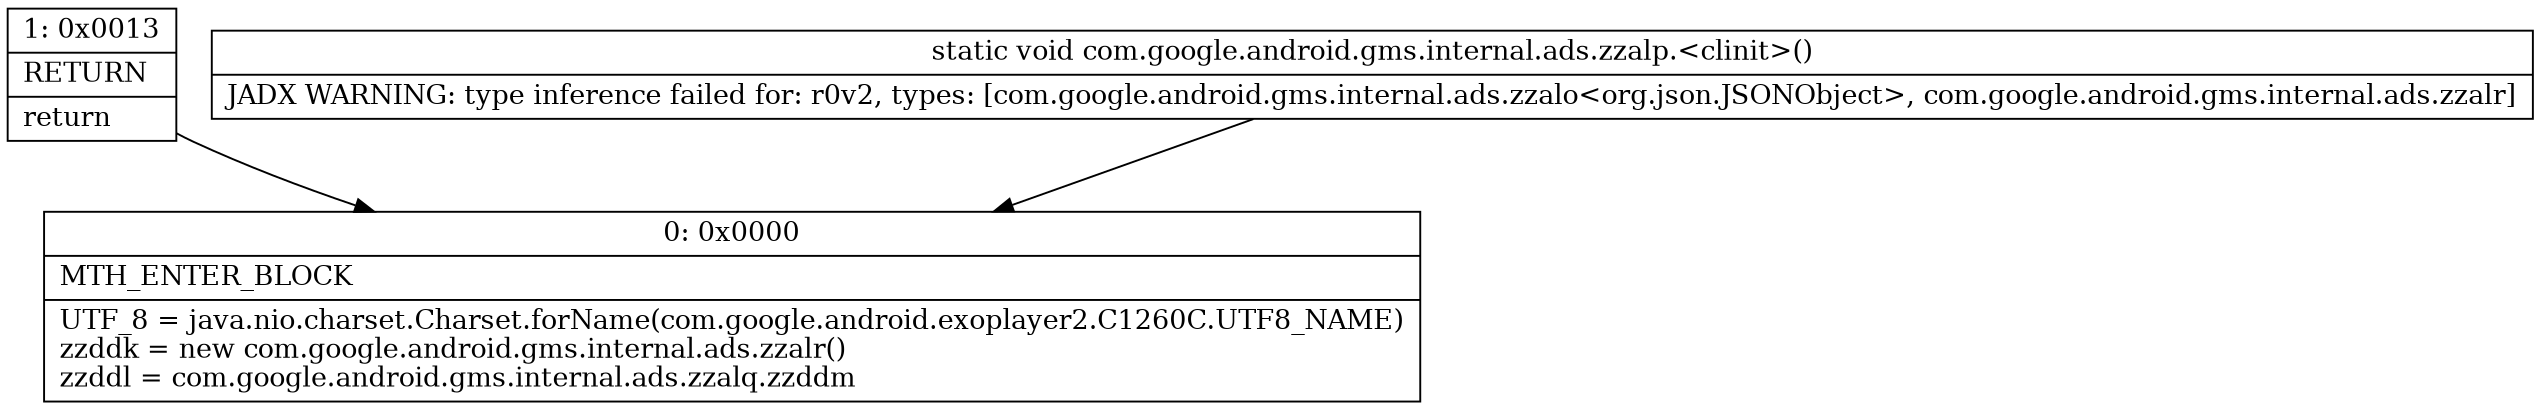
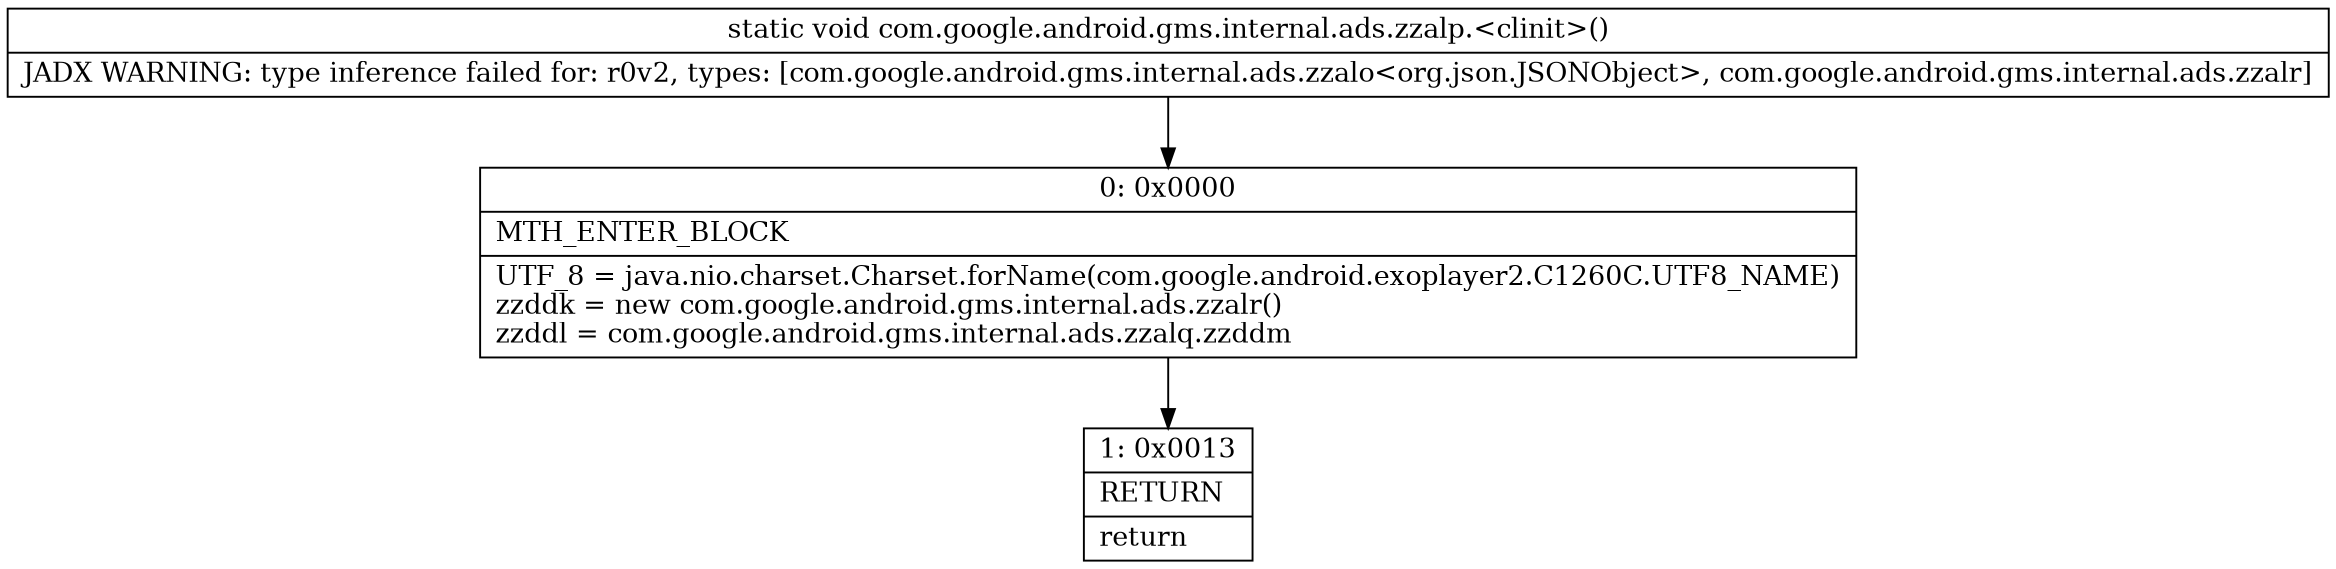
edge "1: 0x0013" -> "0: 0x0000": reversed
